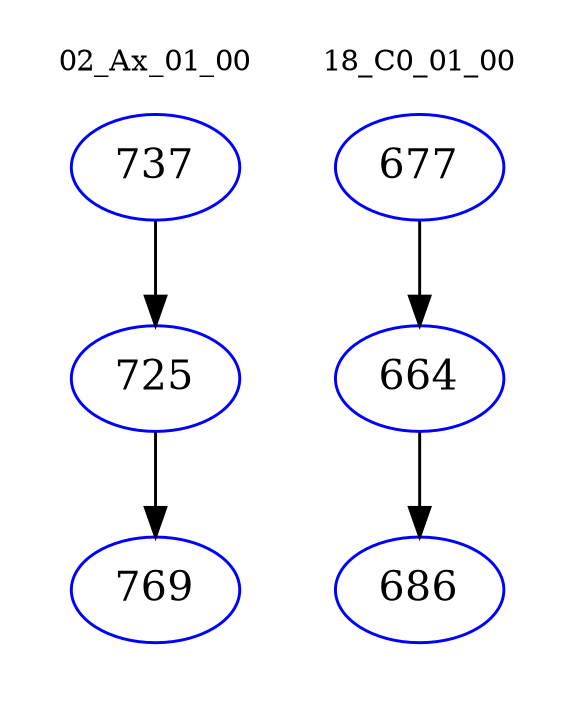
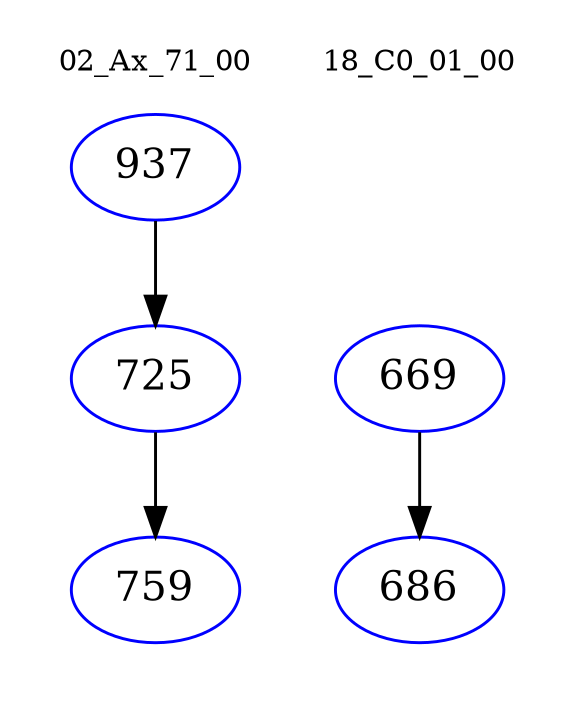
cluster "02_Ax_01_00": label "02_Ax_01_00" -> "02_Ax_71_00"
node "737": label "737" -> "937"
node "677": removed
node "664": label "664" -> "669"
node "769": label "769" -> "759"
